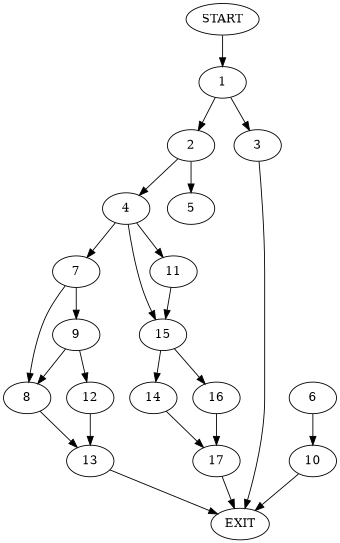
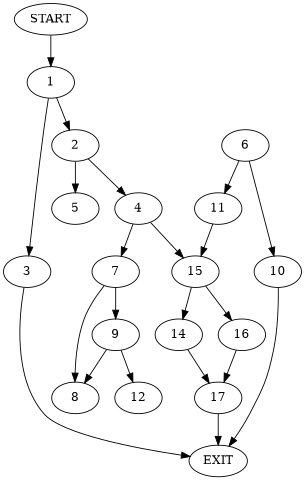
edge "4" -> "11": now "6" -> "11"
node "13": removed
